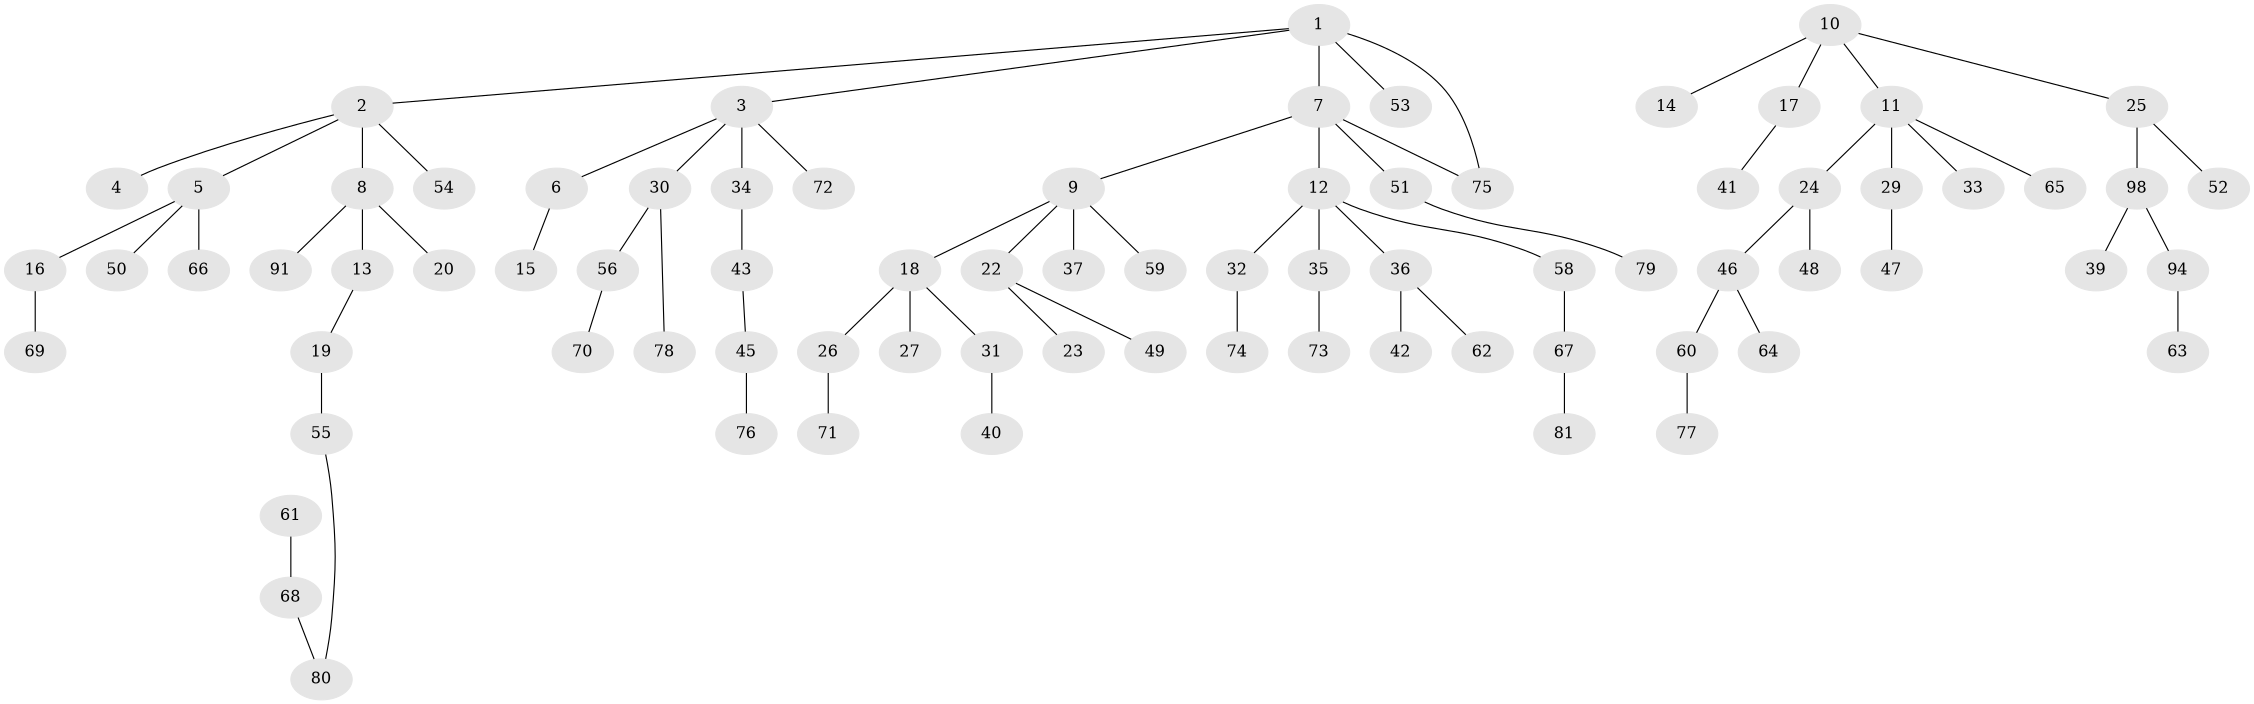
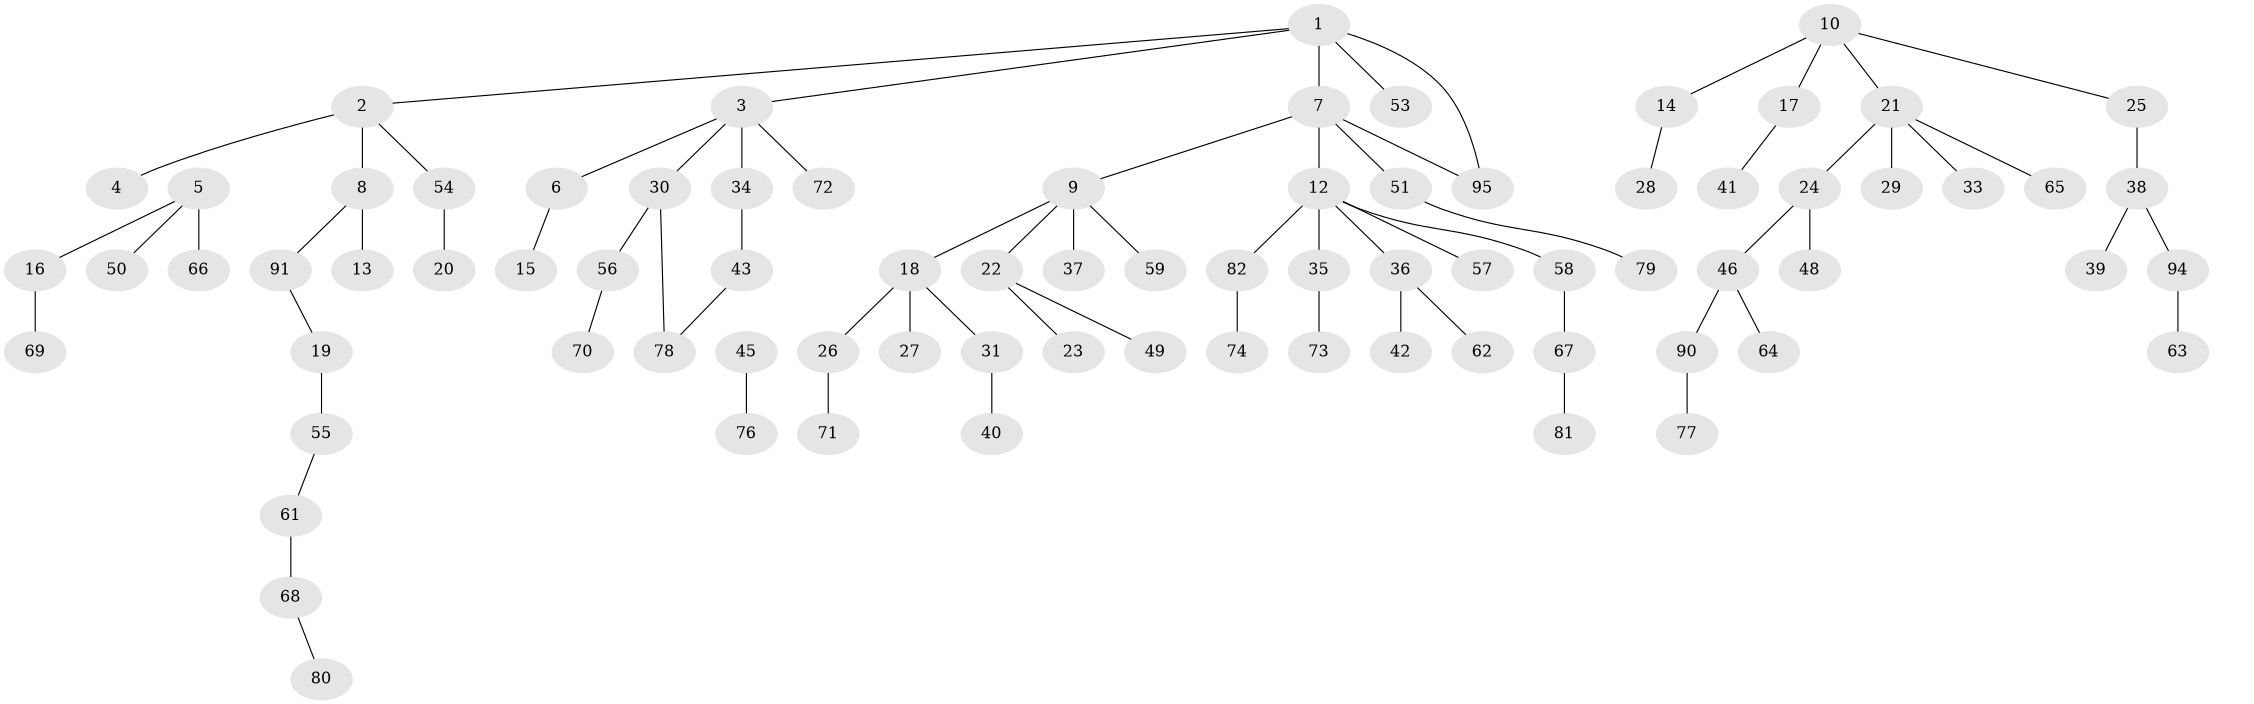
node "11": label "11" -> "21"
edge "2" -- "5": removed
node "75": label "75" -> "95"
node "28": added
node "98": label "98" -> "38"
node "52": removed
edge "8" -- "20": now "54" -- "20"
node "32": label "32" -> "82"
node "57": added
node "47": removed
edge "13" -- "19": now "91" -- "19"
edge "43" -- "45": now "43" -- "78"
node "60": label "60" -> "90"
edge "55" -- "80": now "55" -- "61"
